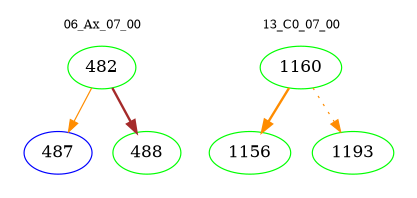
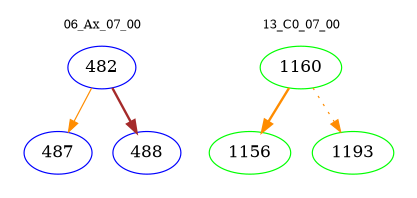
node "482": color green -> blue
node "488": color green -> blue
